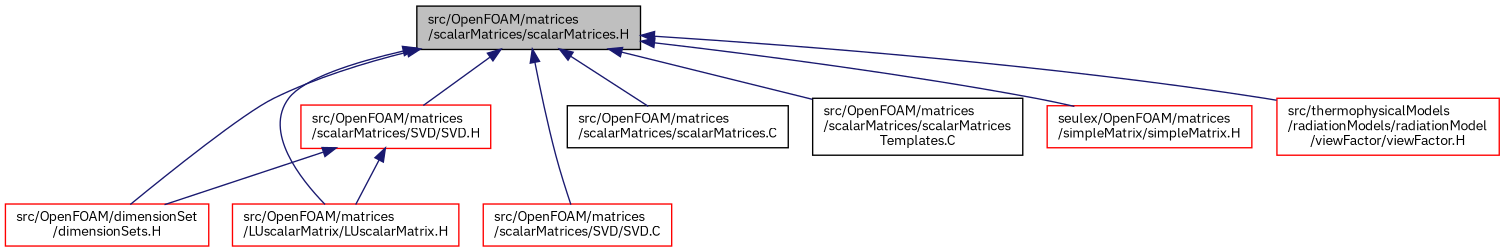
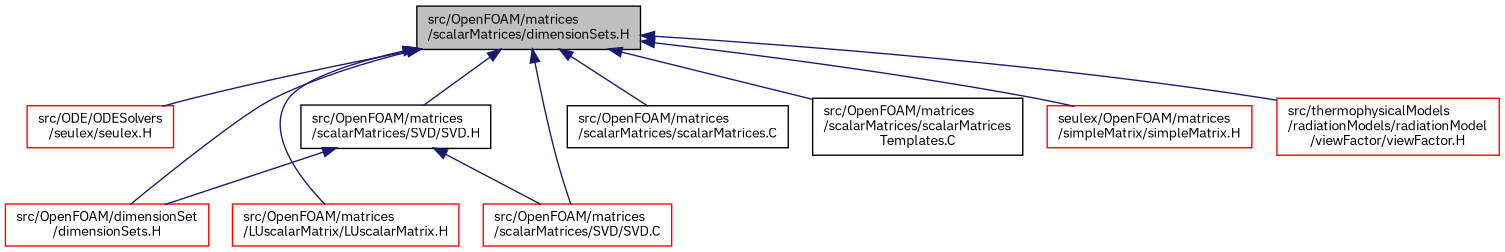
node "src/OpenFOAM/matrices /scalarMatrices/scalarMatrices.H": label "src/OpenFOAM/matrices /scalarMatrices/scalarMatrices.H" -> "src/OpenFOAM/matrices /scalarMatrices/dimensionSets.H"
node "src/ODE/ODESolvers /seulex/seulex.H": added
node "src/OpenFOAM/matrices /scalarMatrices/SVD/SVD.H": color red -> black
edge "src/OpenFOAM/matrices /LUscalarMatrix/LUscalarMatrix.H" -> "src/OpenFOAM/matrices /scalarMatrices/SVD/SVD.H": now "src/OpenFOAM/matrices /scalarMatrices/SVD/SVD.C" -> "src/OpenFOAM/matrices /scalarMatrices/SVD/SVD.H"
